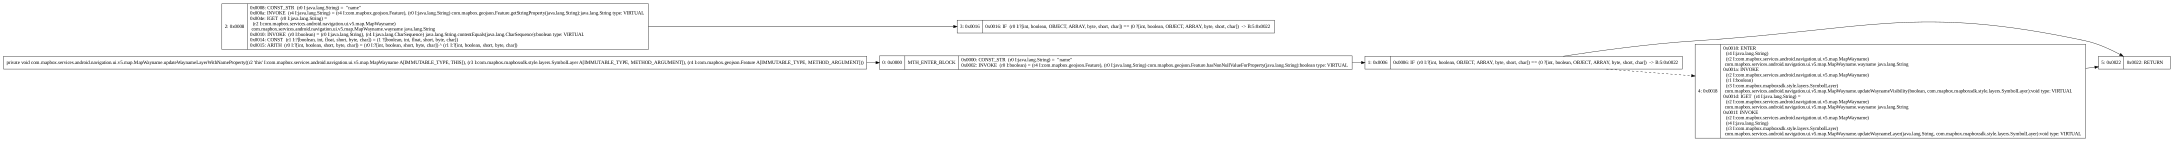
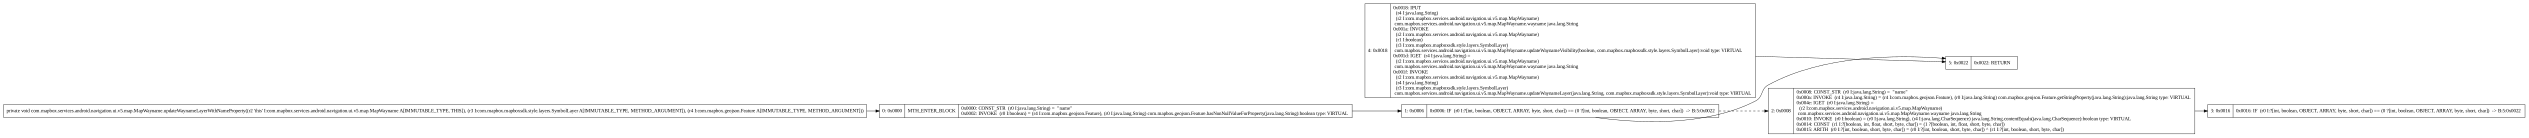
node "4: 0x0018": text "0x0018: ENTER" -> "0x0018: IPUT"
edge "1: 0x0006" -> "4: 0x0018": now "1: 0x0006" -> "2: 0x0008"
